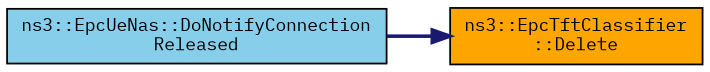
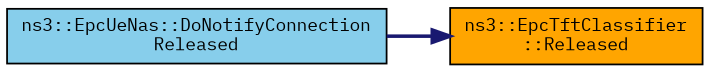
node "ns3::EpcTftClassifier ::Delete": label "ns3::EpcTftClassifier ::Delete" -> "ns3::EpcTftClassifier ::Released"
